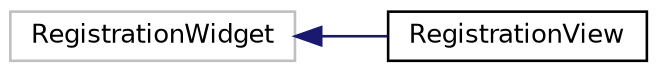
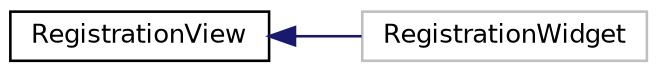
edge "RegistrationView" -> "RegistrationWidget": reversed
